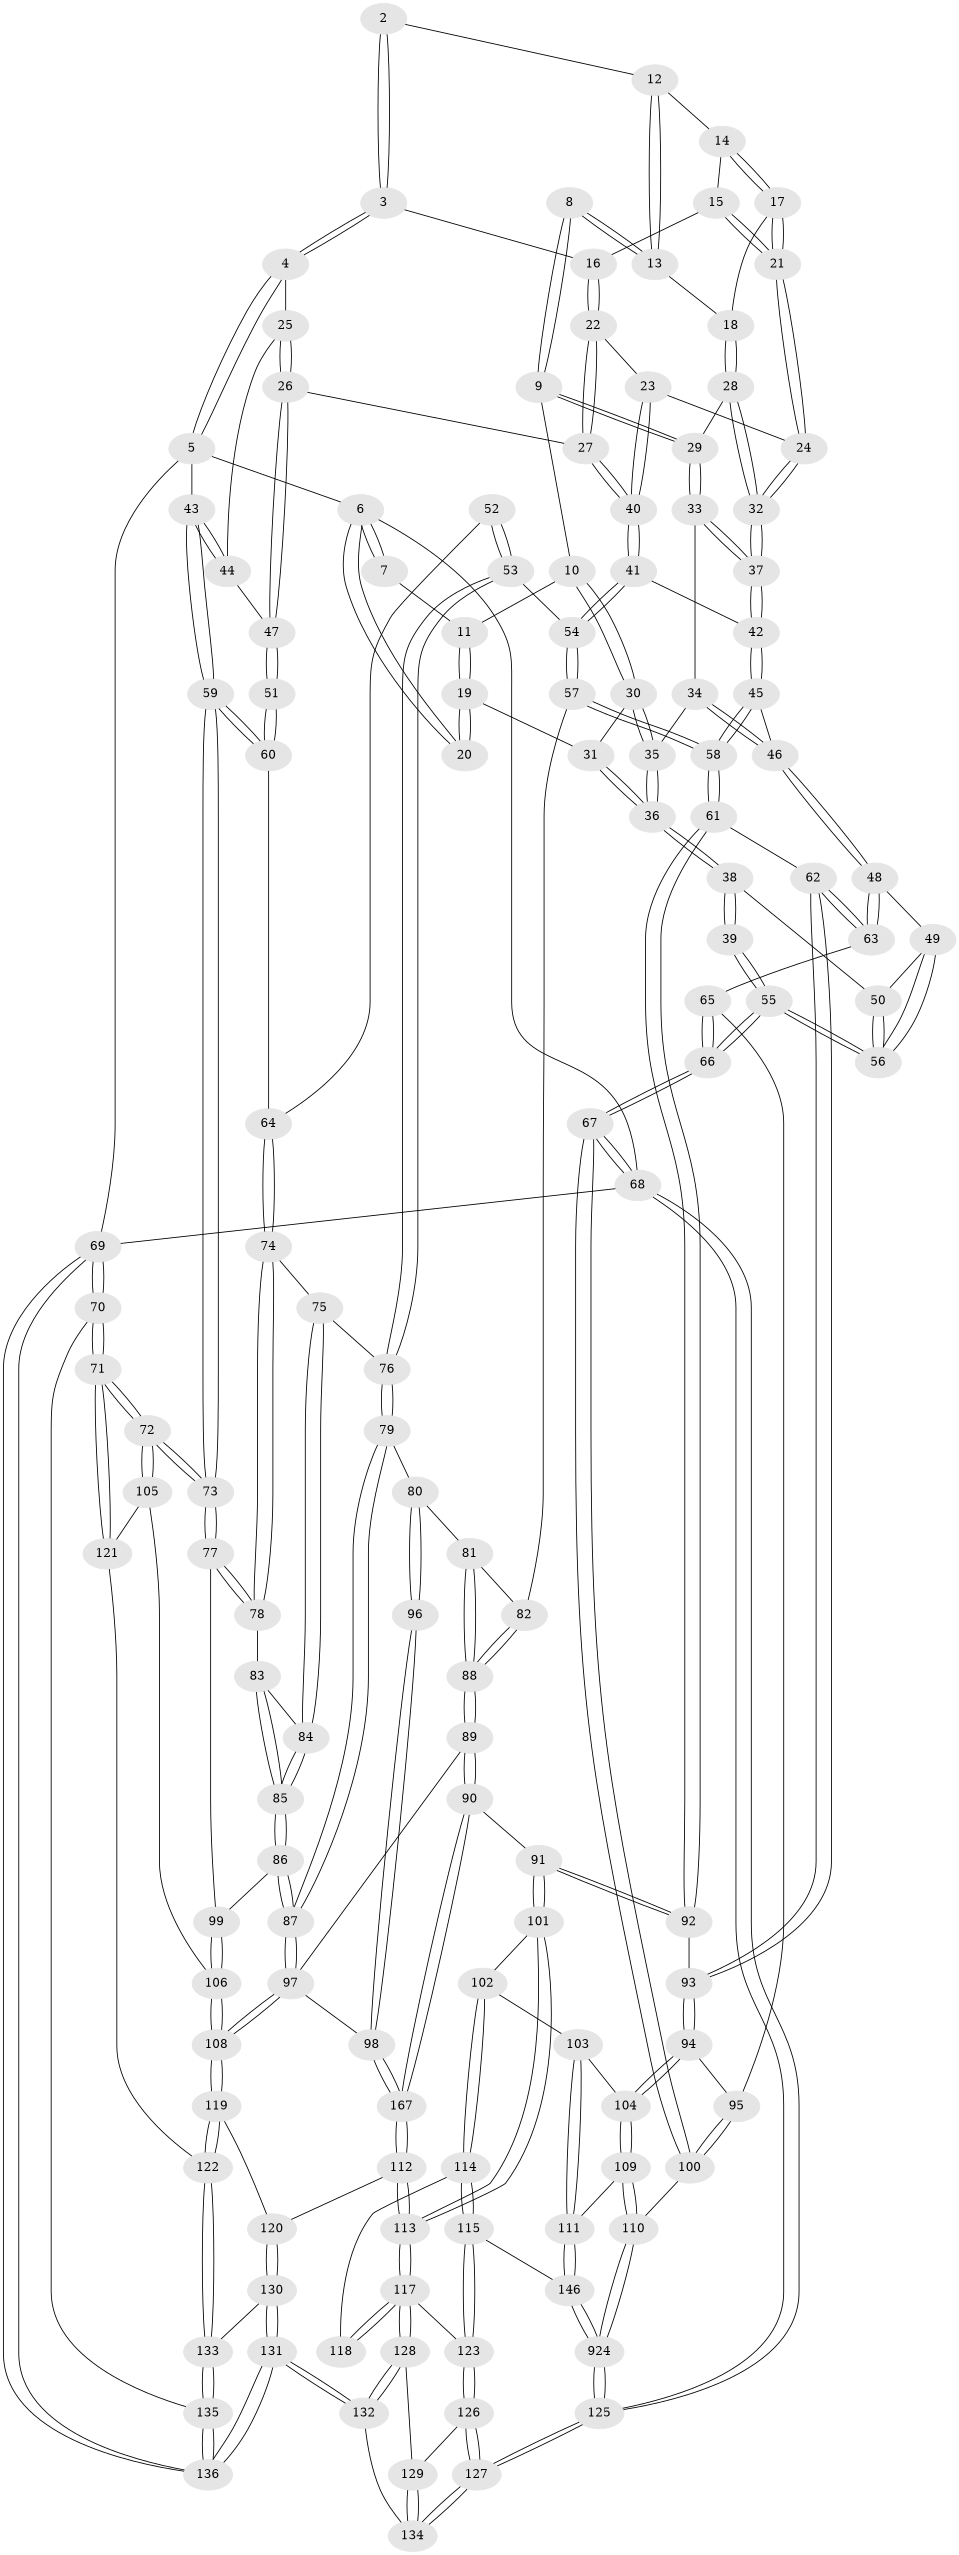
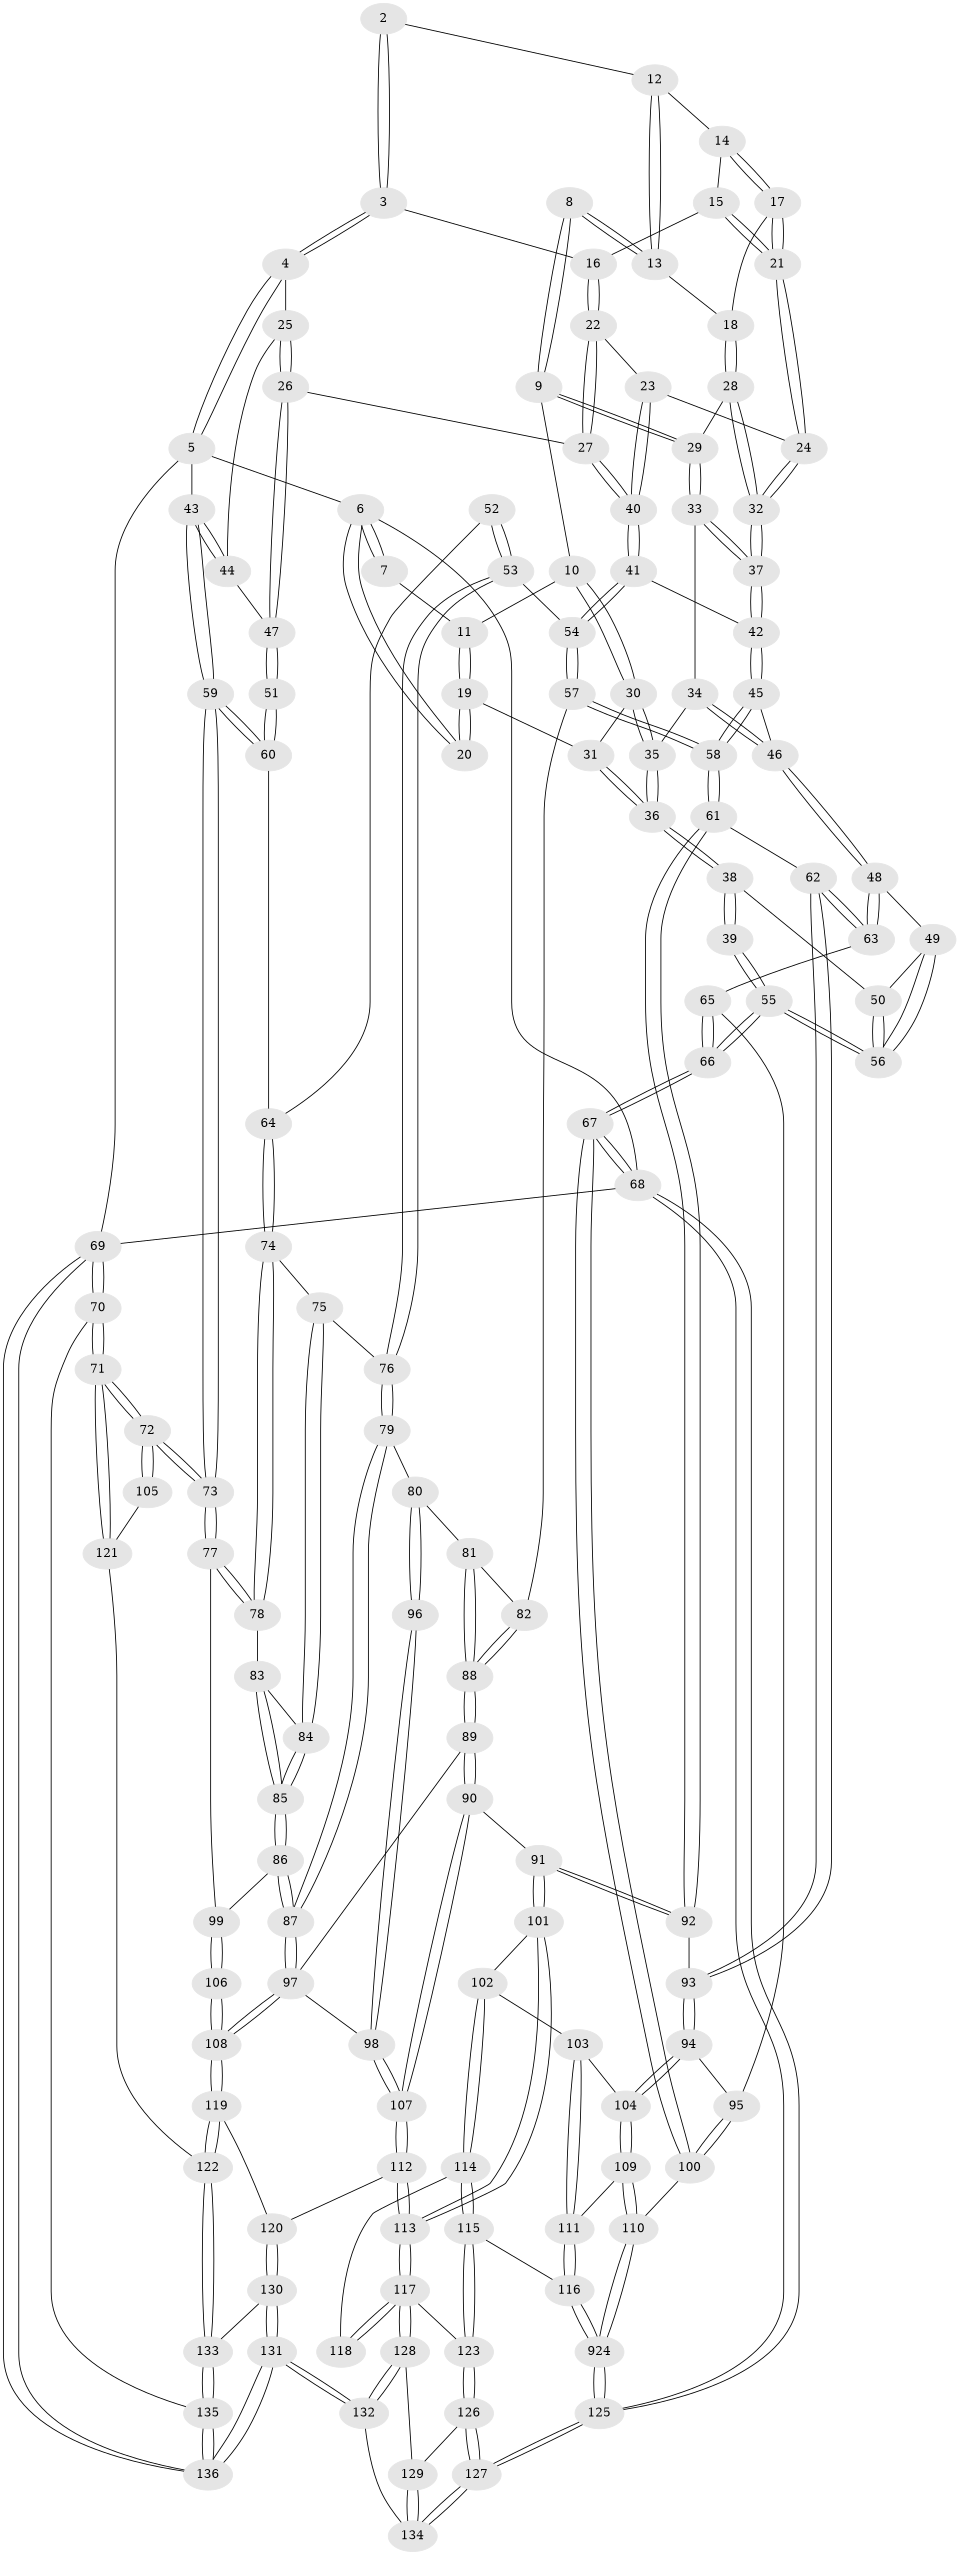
edge "105" -- "106": removed
node "167": label "167" -> "107"
node "146": label "146" -> "116"
